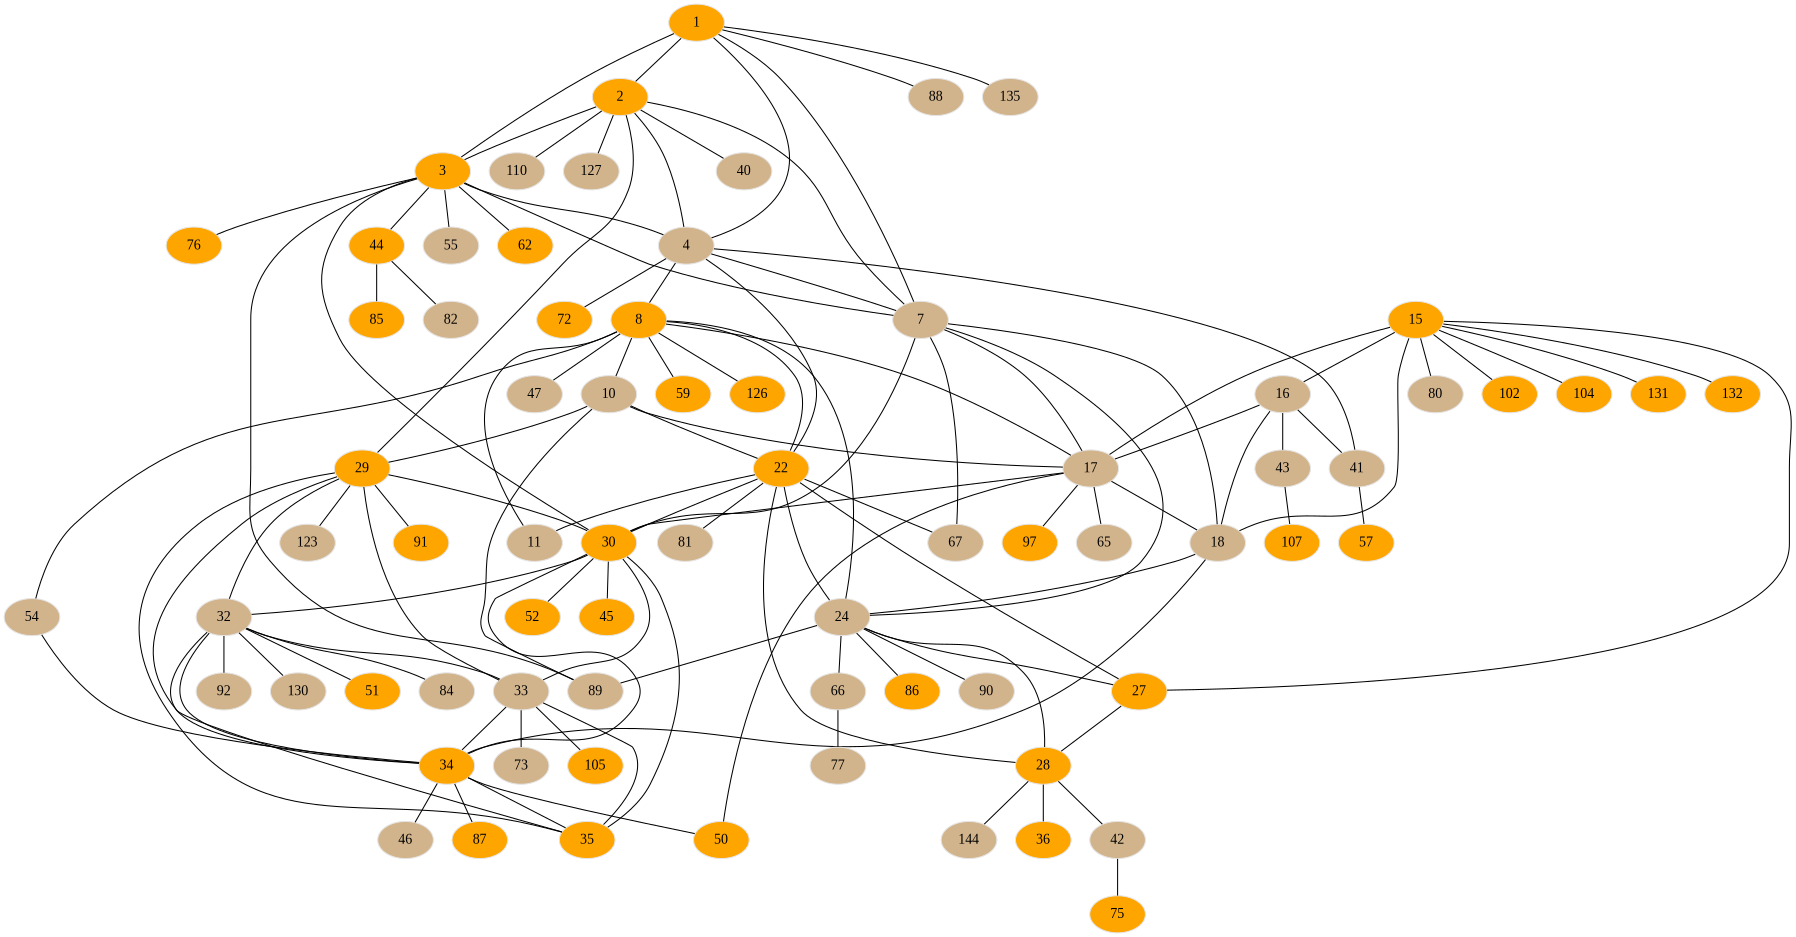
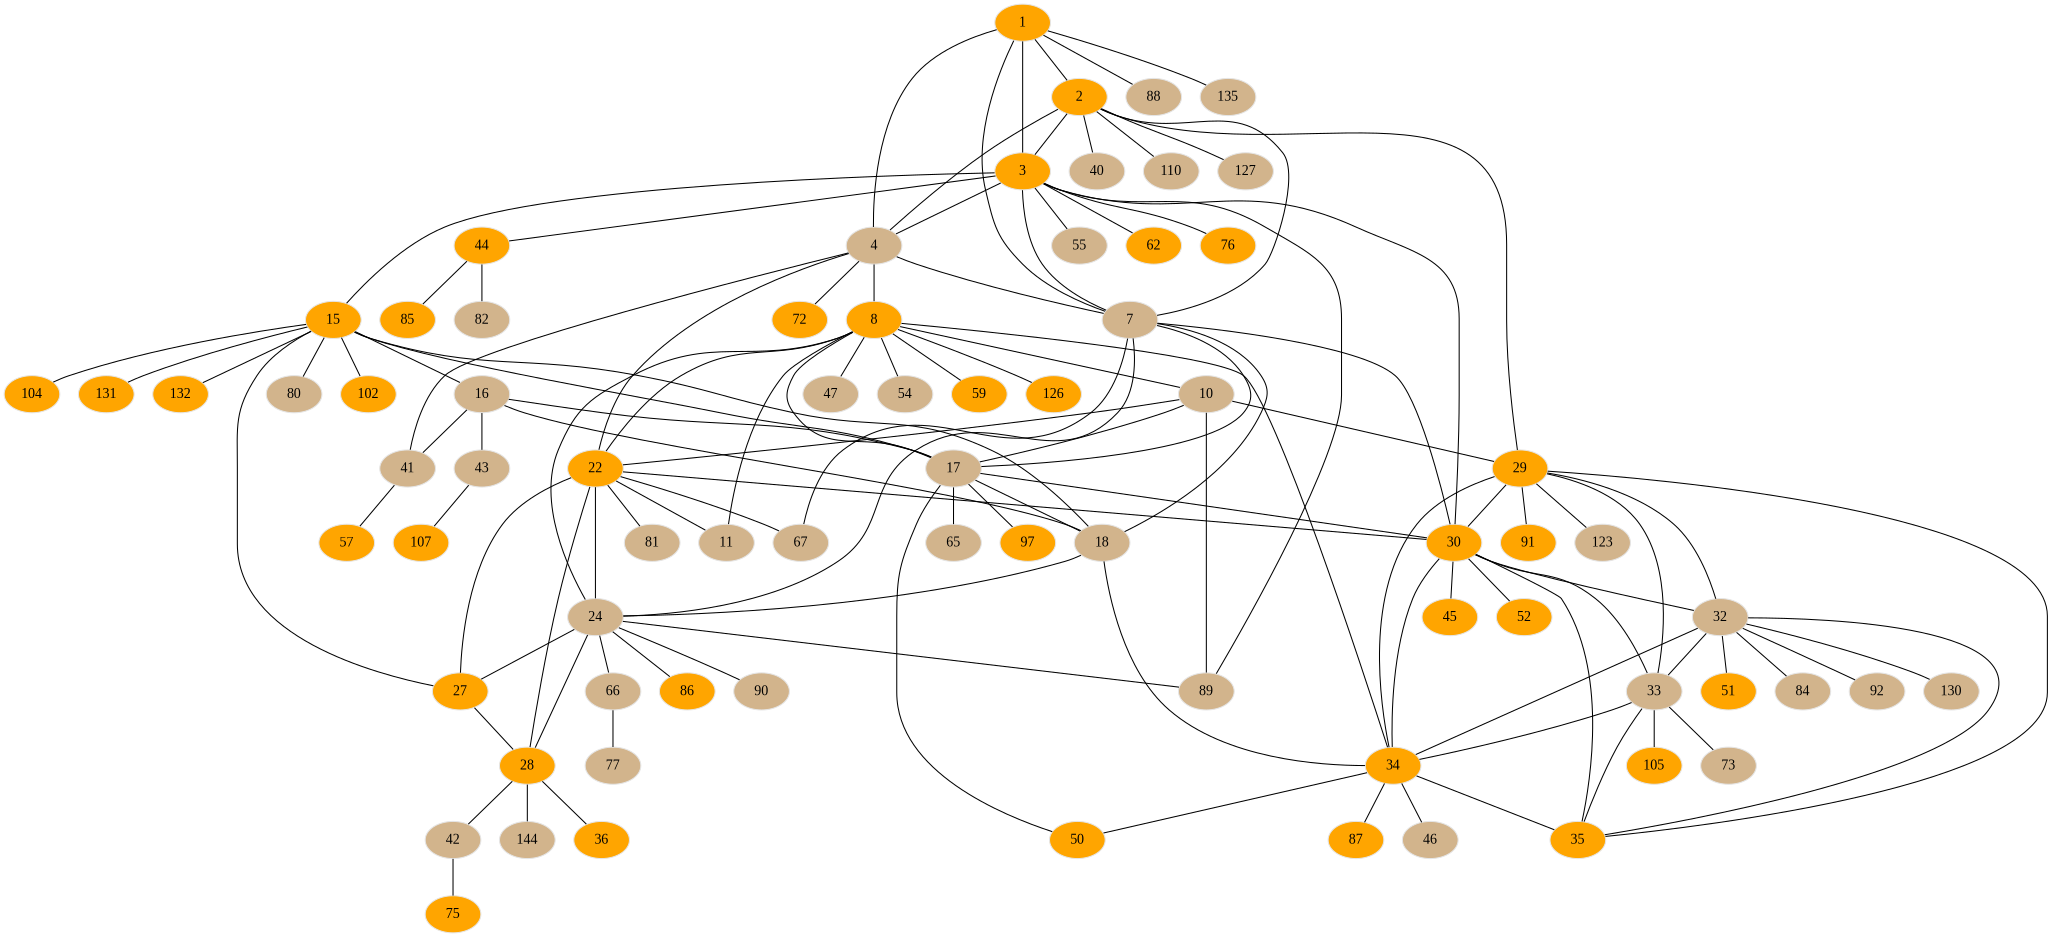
edge "3" -- "15": added
edge "54" -- "34": now "8" -- "34"
